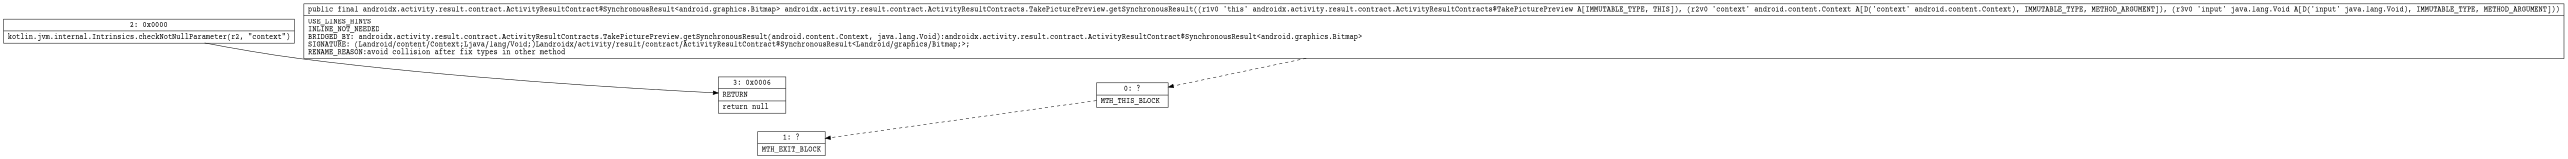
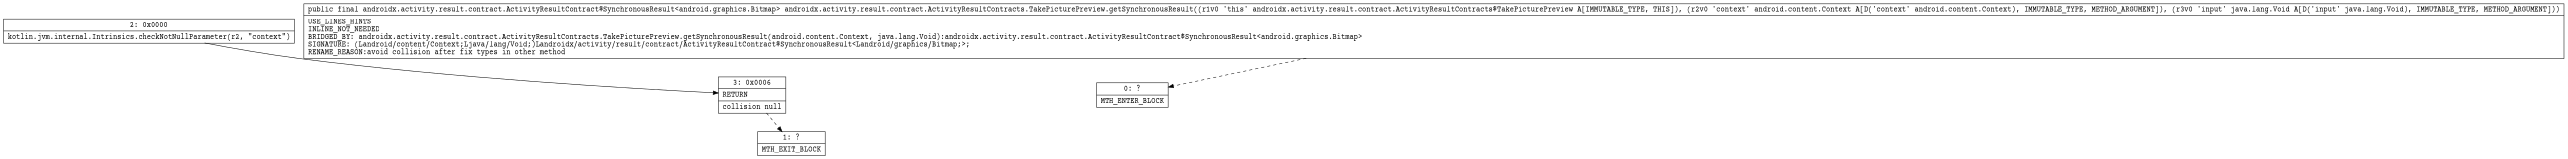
node "0: ?": text "MTH_THIS_BLOCK" -> "MTH_ENTER_BLOCK"
node "3: 0x0006": text "return null" -> "collision null"
edge "0: ?" -> "1: ?": now "3: 0x0006" -> "1: ?"
